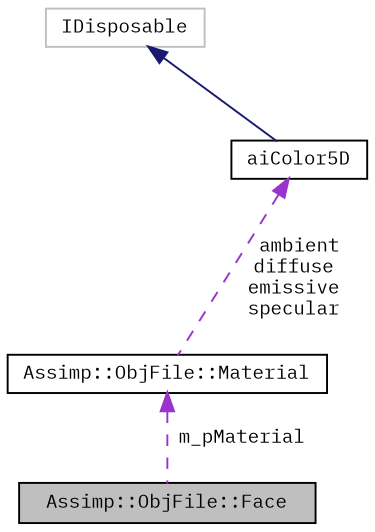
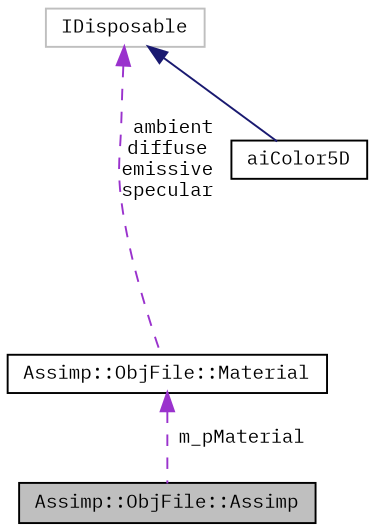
edge "Assimp::ObjFile::Material" -> "aiColor5D": now "Assimp::ObjFile::Material" -> "IDisposable"
node "Assimp::ObjFile::Face": label "Assimp::ObjFile::Face" -> "Assimp::ObjFile::Assimp"
